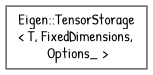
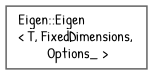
node "Eigen::TensorStorage < T, FixedDimensions, Options_ >": label "Eigen::TensorStorage < T, FixedDimensions, Options_ >" -> "Eigen::Eigen < T, FixedDimensions, Options_ >"
